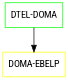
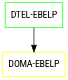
node "DTEL-DOMA": label "DTEL-DOMA" -> "DTEL-EBELP"
